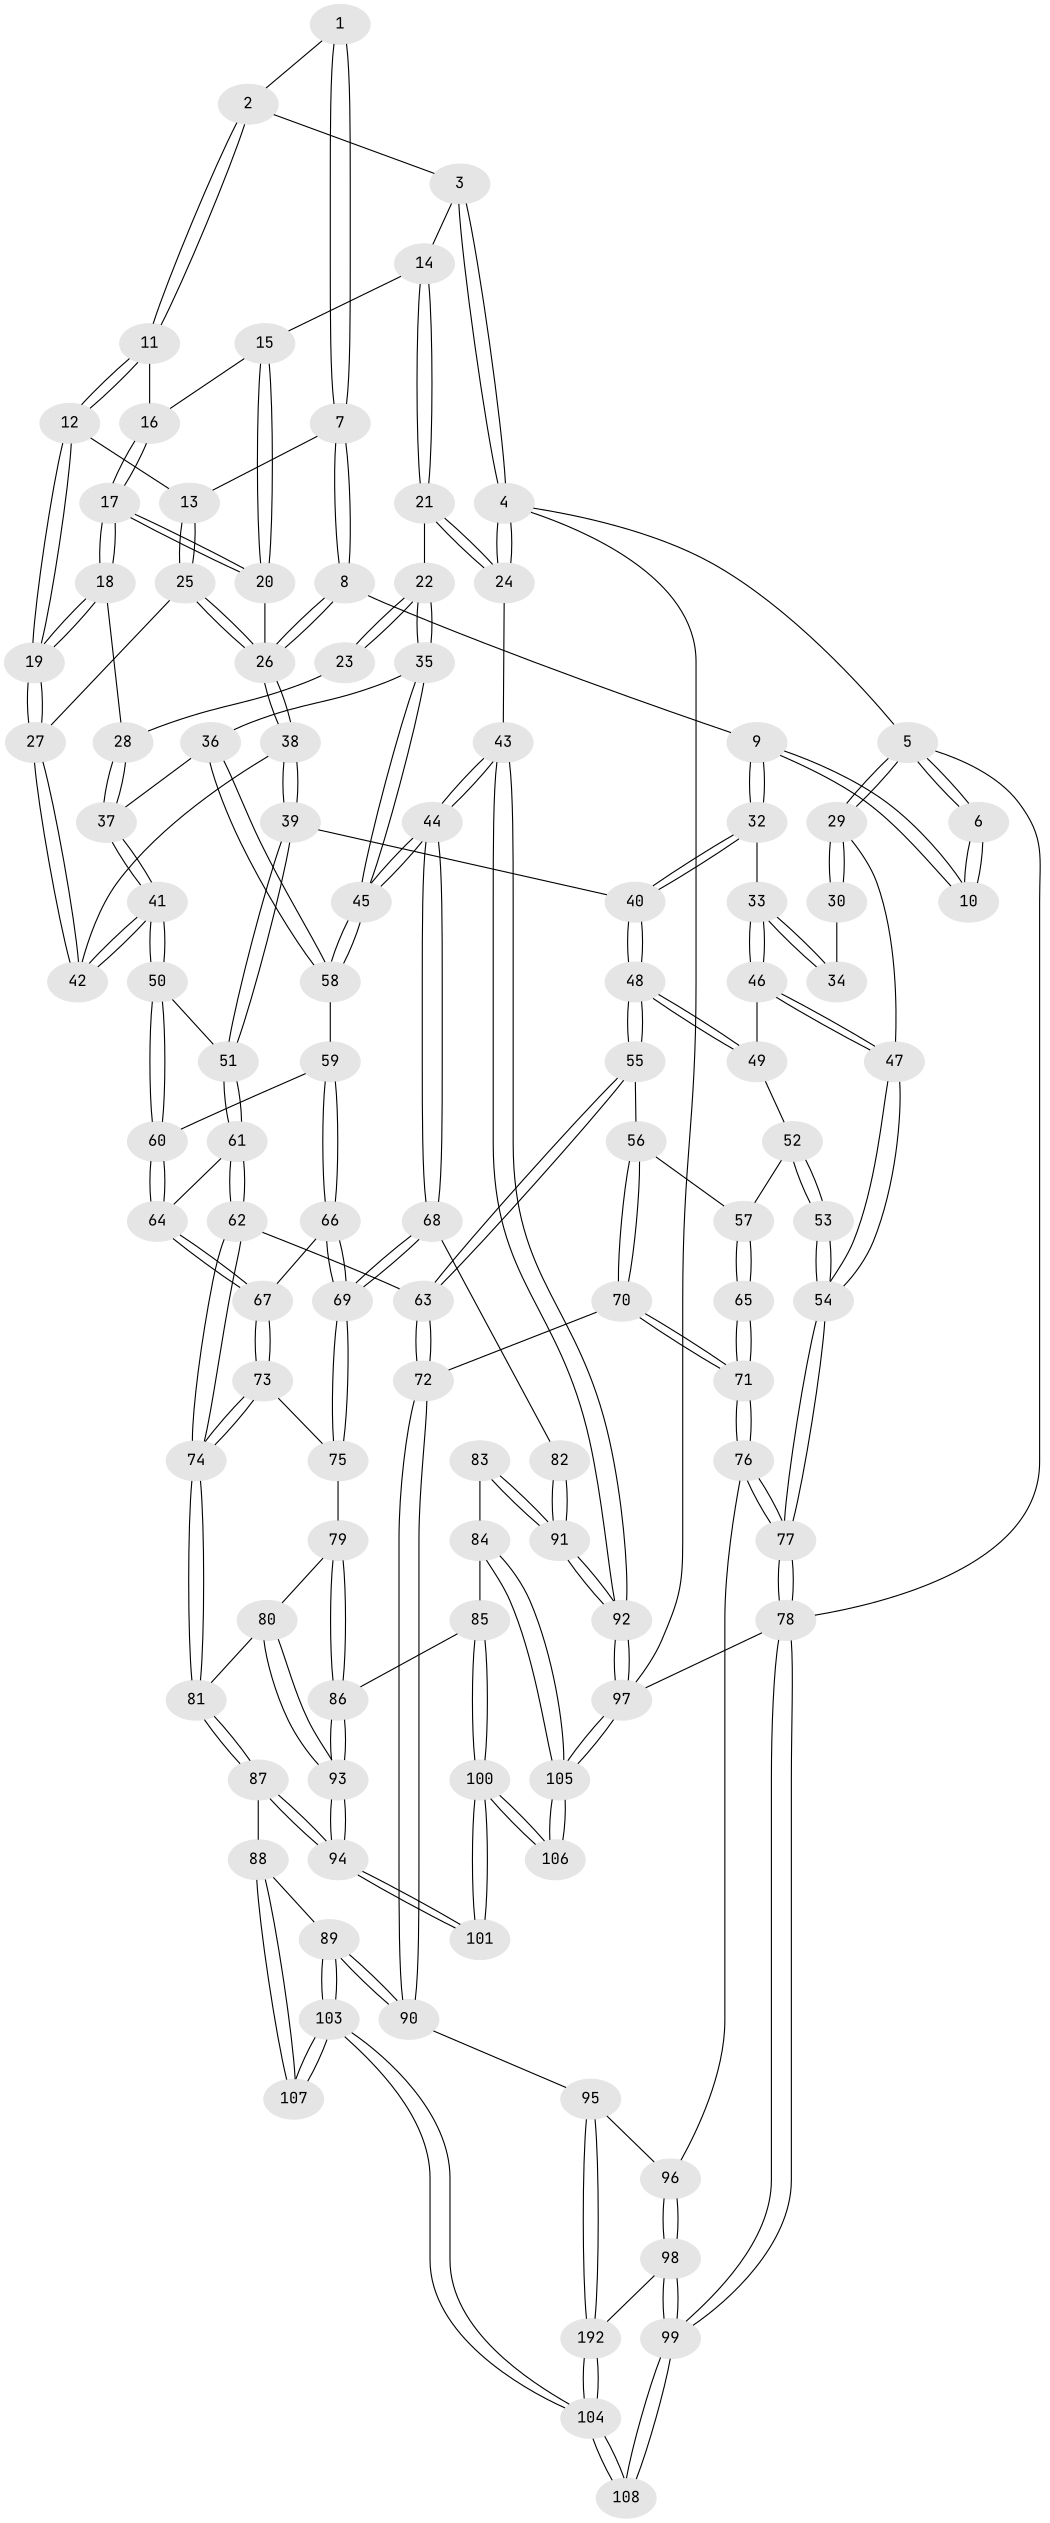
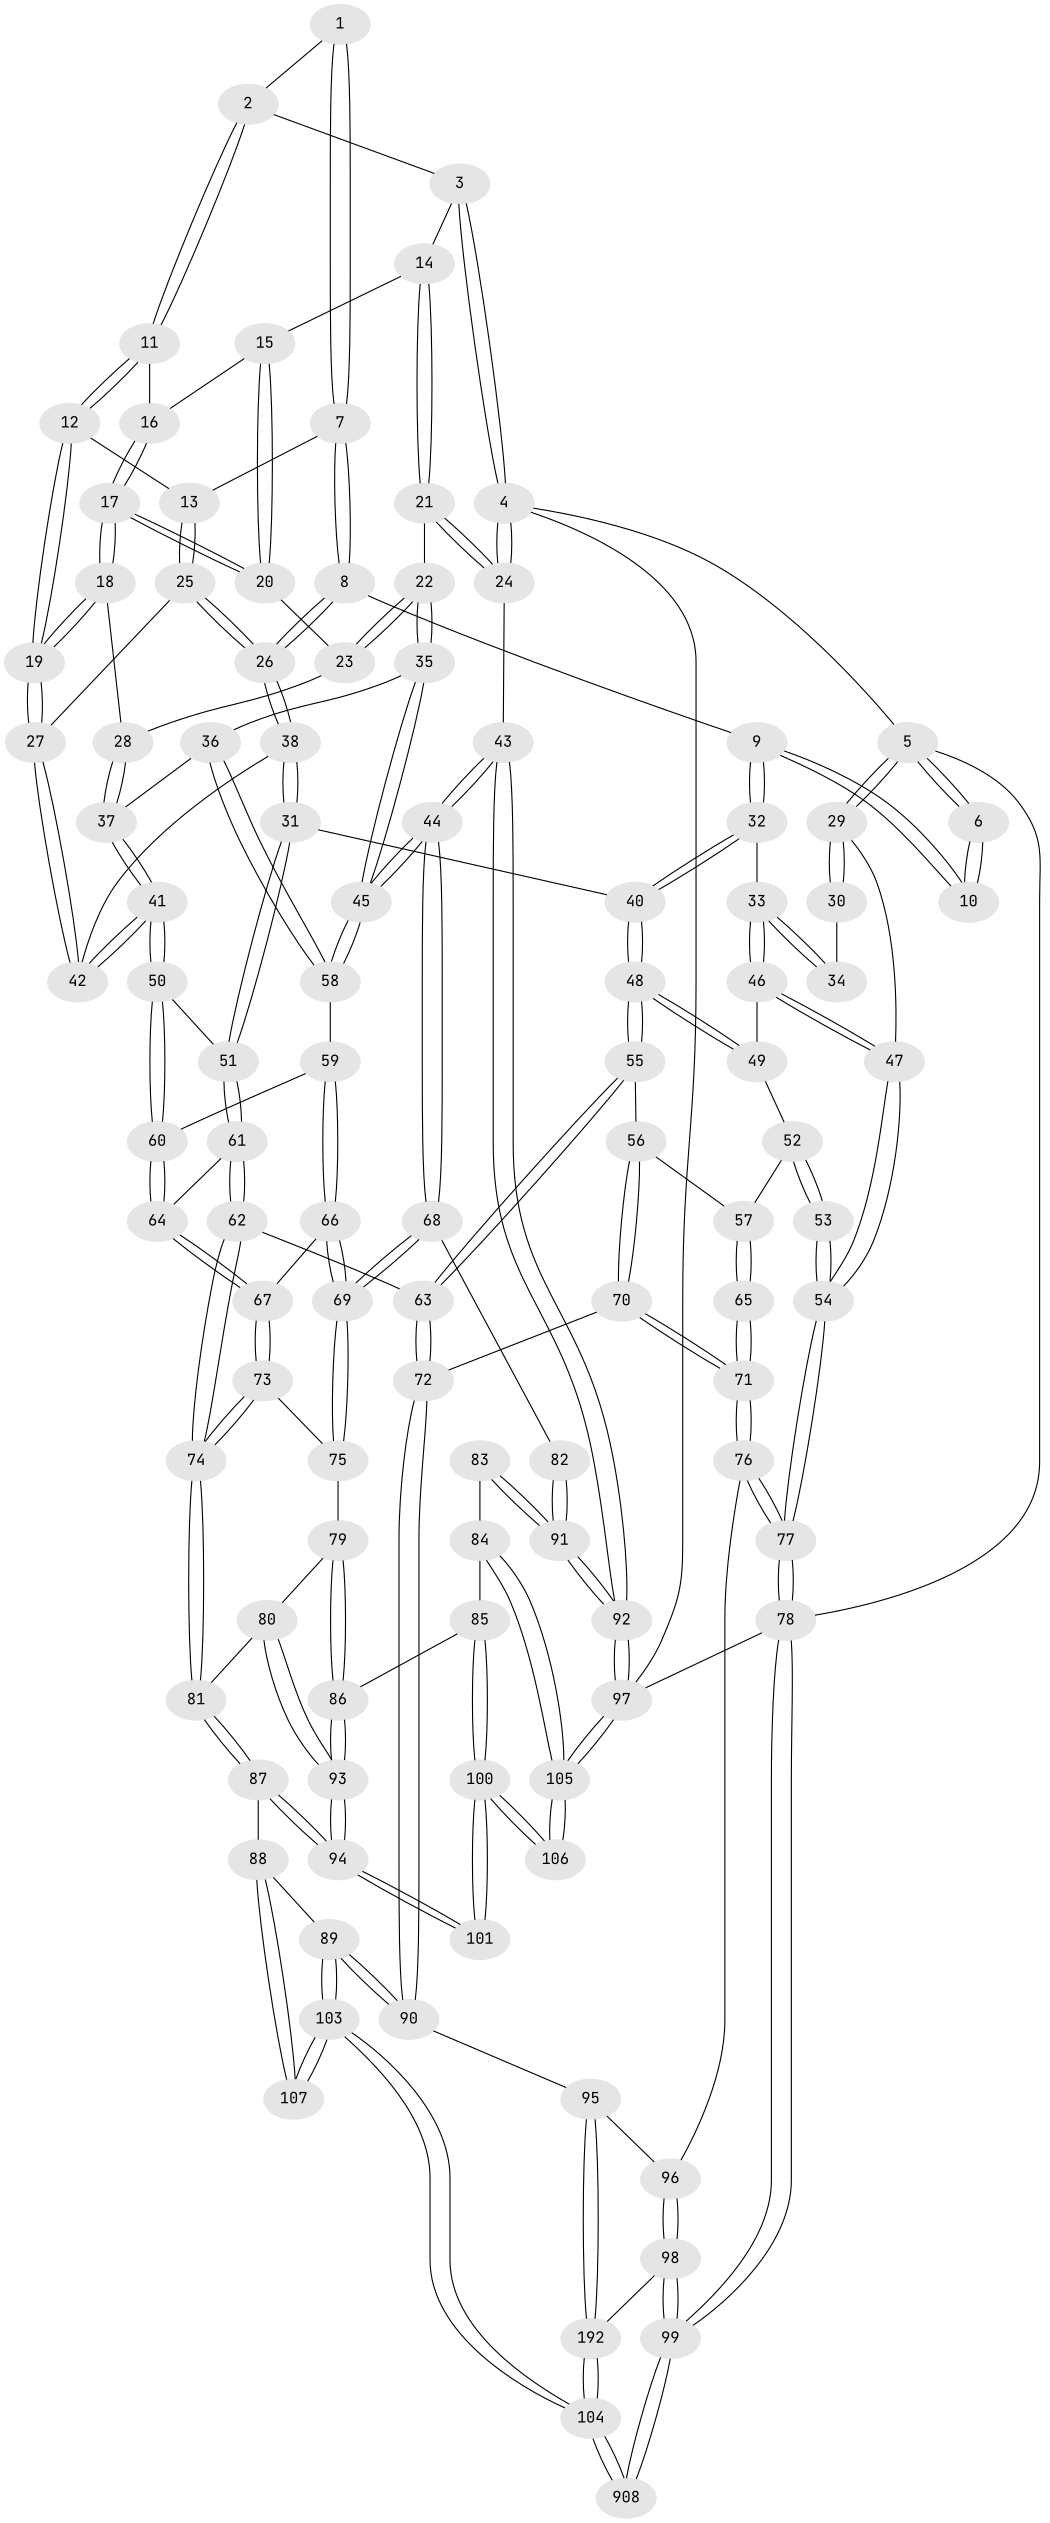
edge "20" -- "26": now "20" -- "23"
node "39": label "39" -> "31"
node "108": label "108" -> "908"
